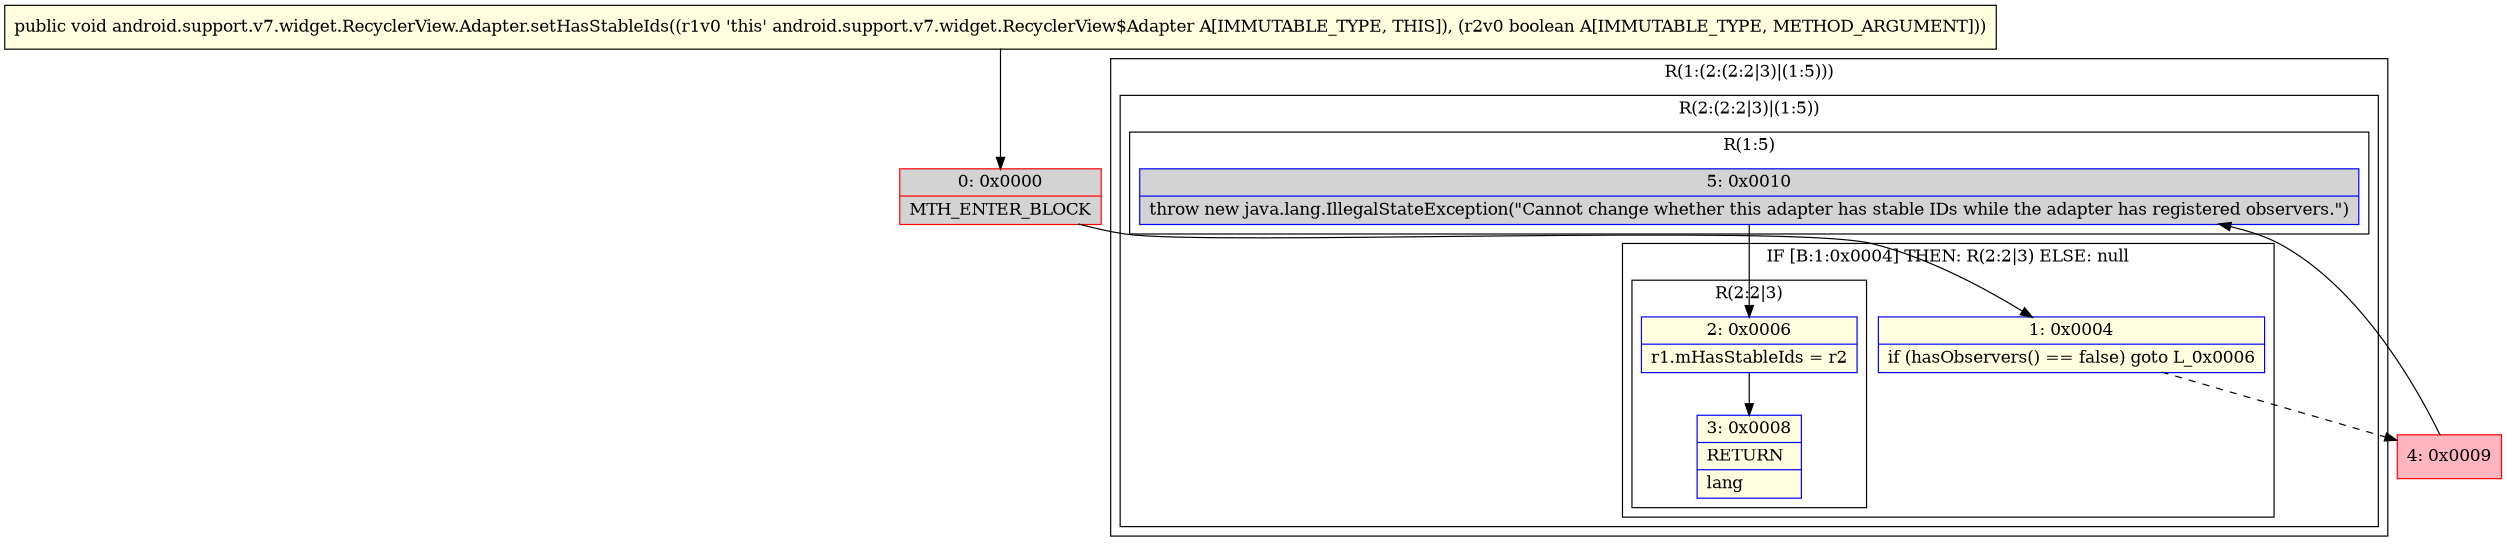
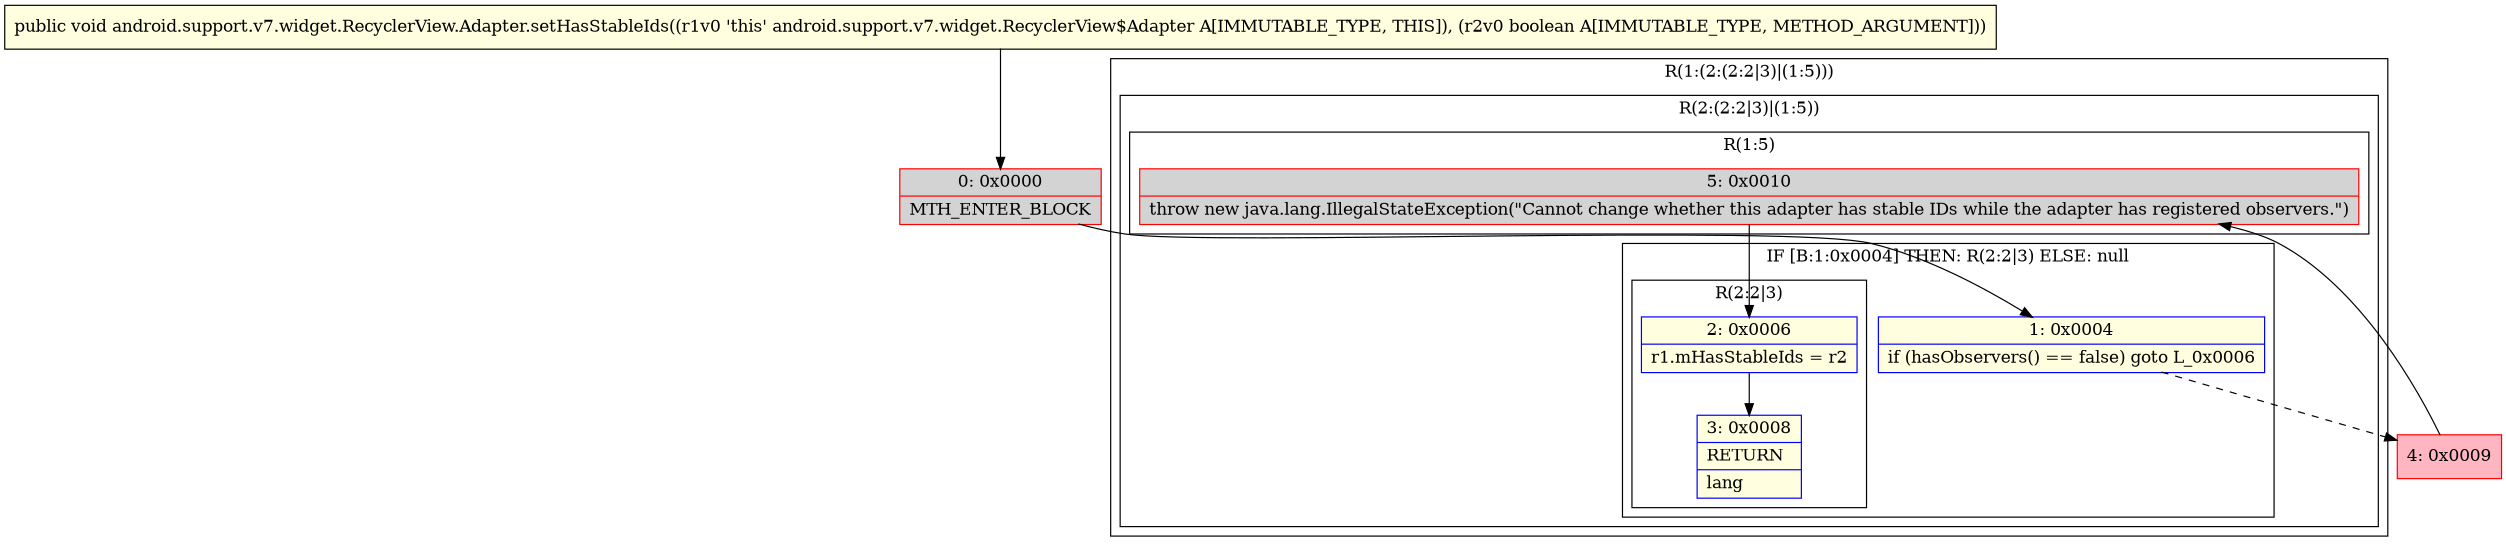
node "5: 0x0010": color blue -> red
